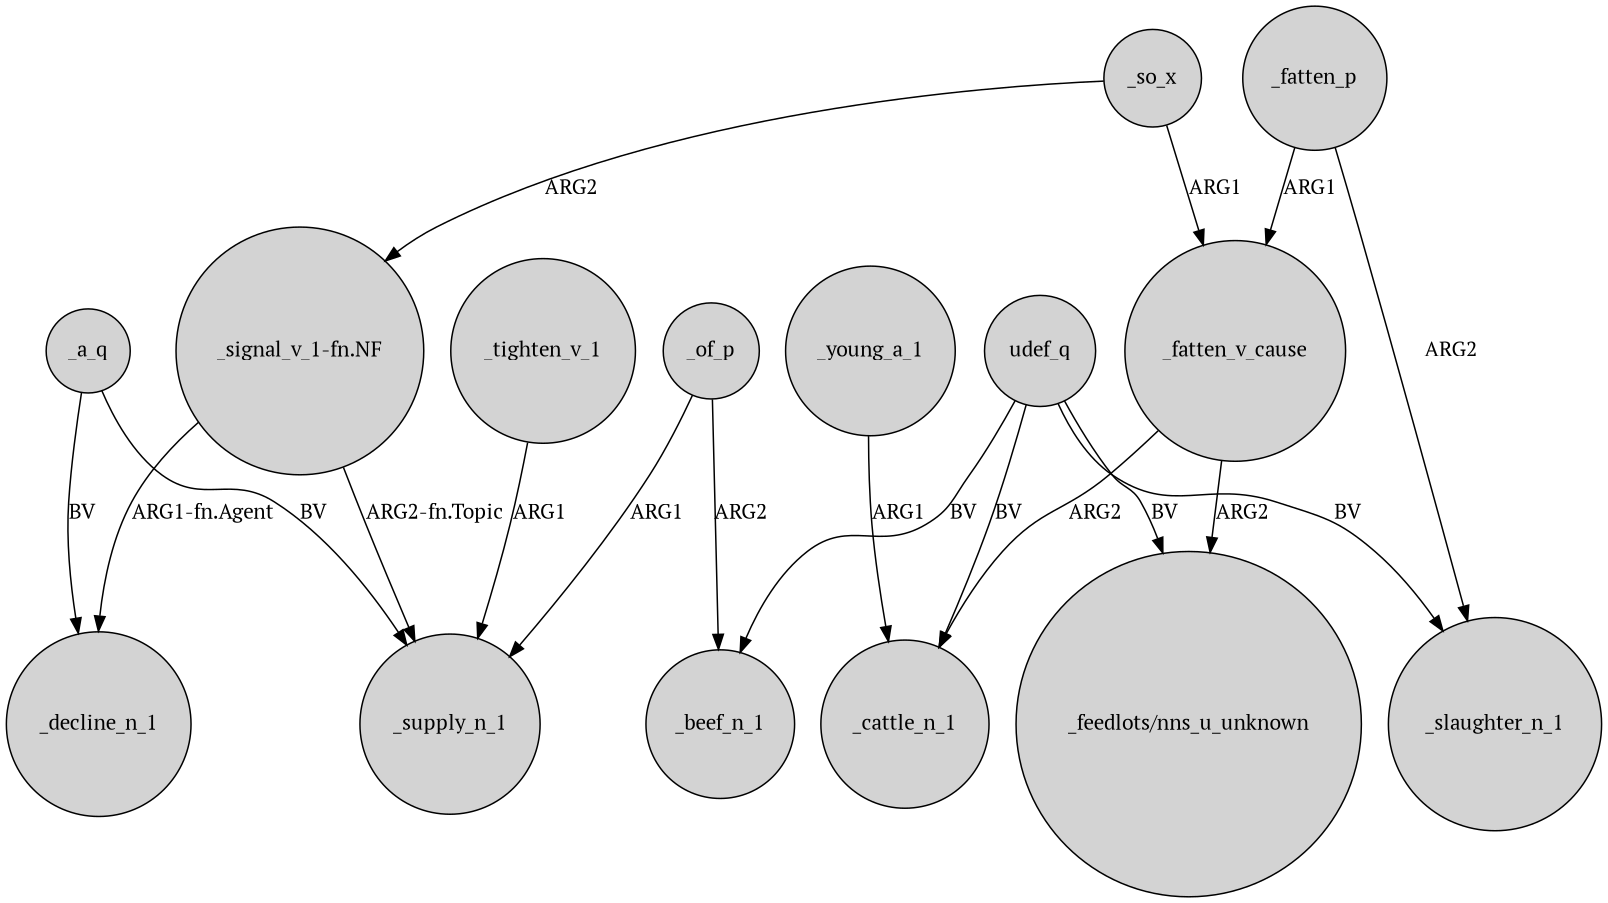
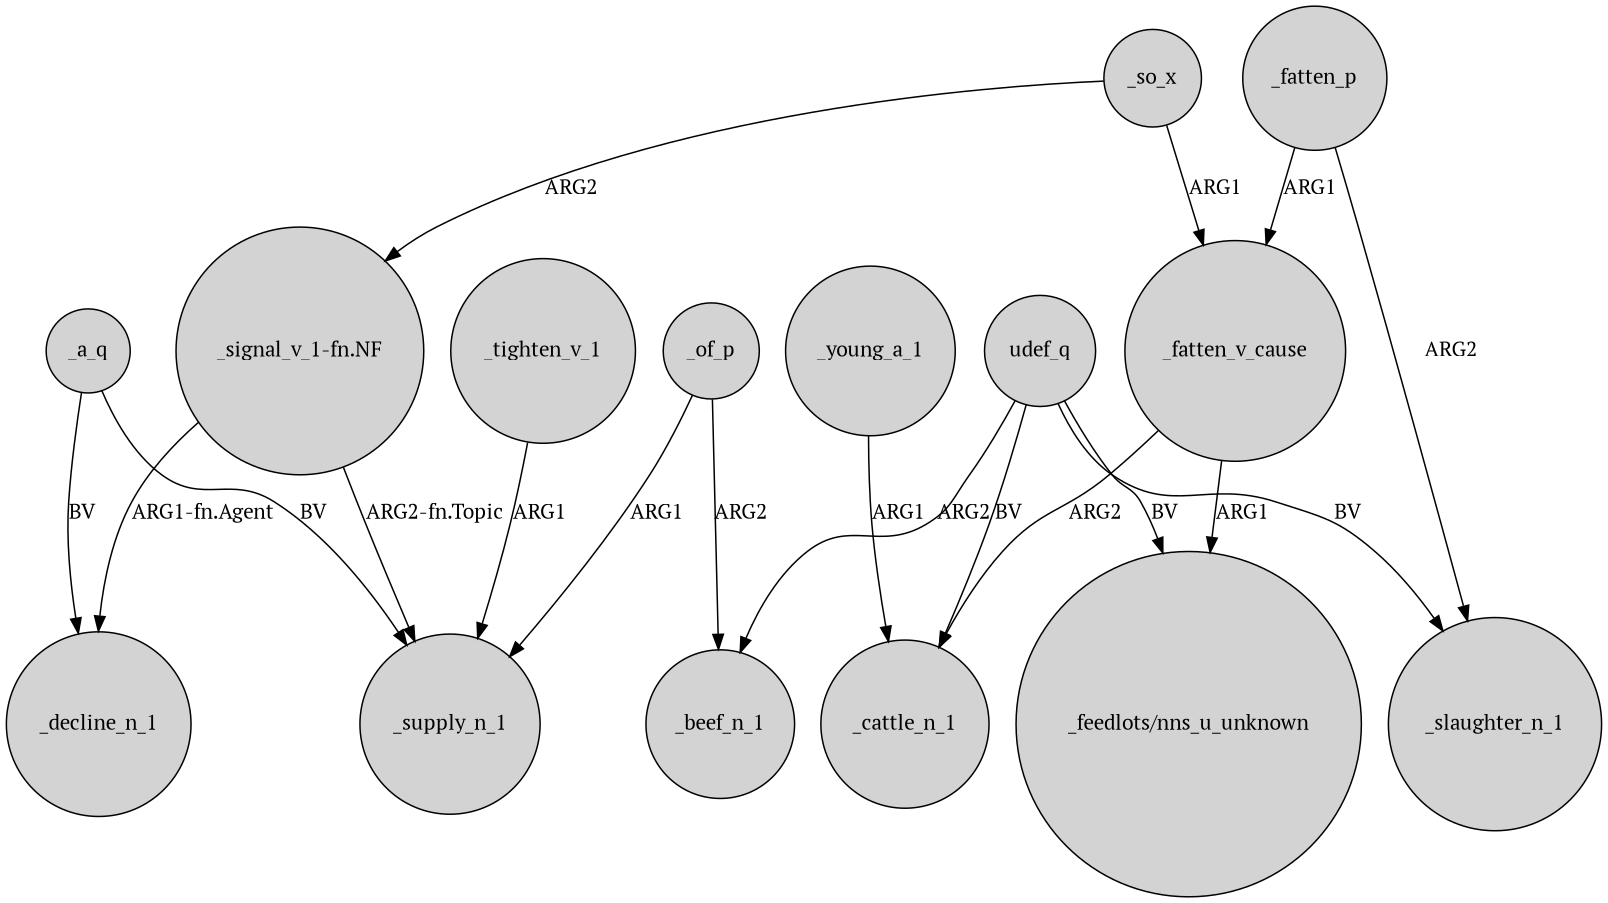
edge "udef_q" -> "_beef_n_1": label "BV" -> "ARG2"
edge "_fatten_v_cause" -> "_feedlots/nns_u_unknown": label "ARG2" -> "ARG1"
